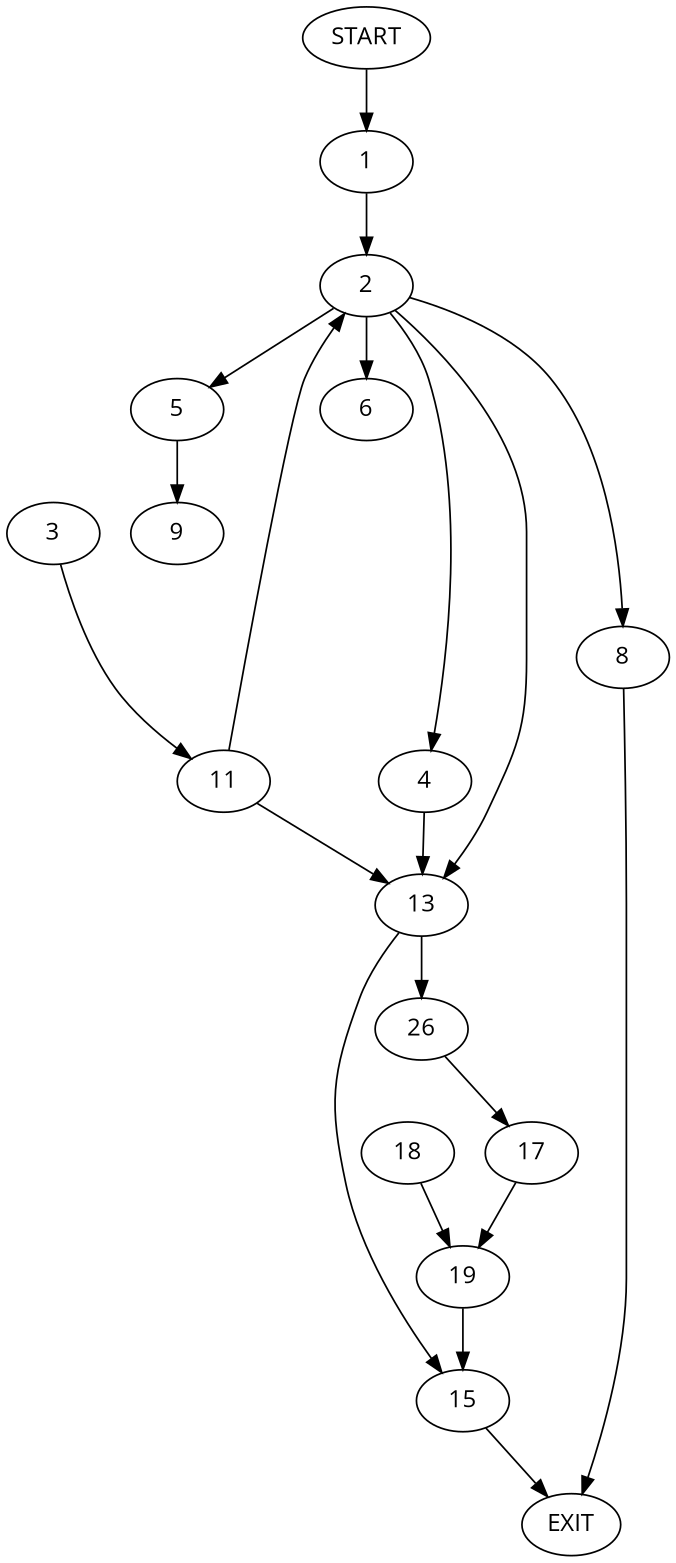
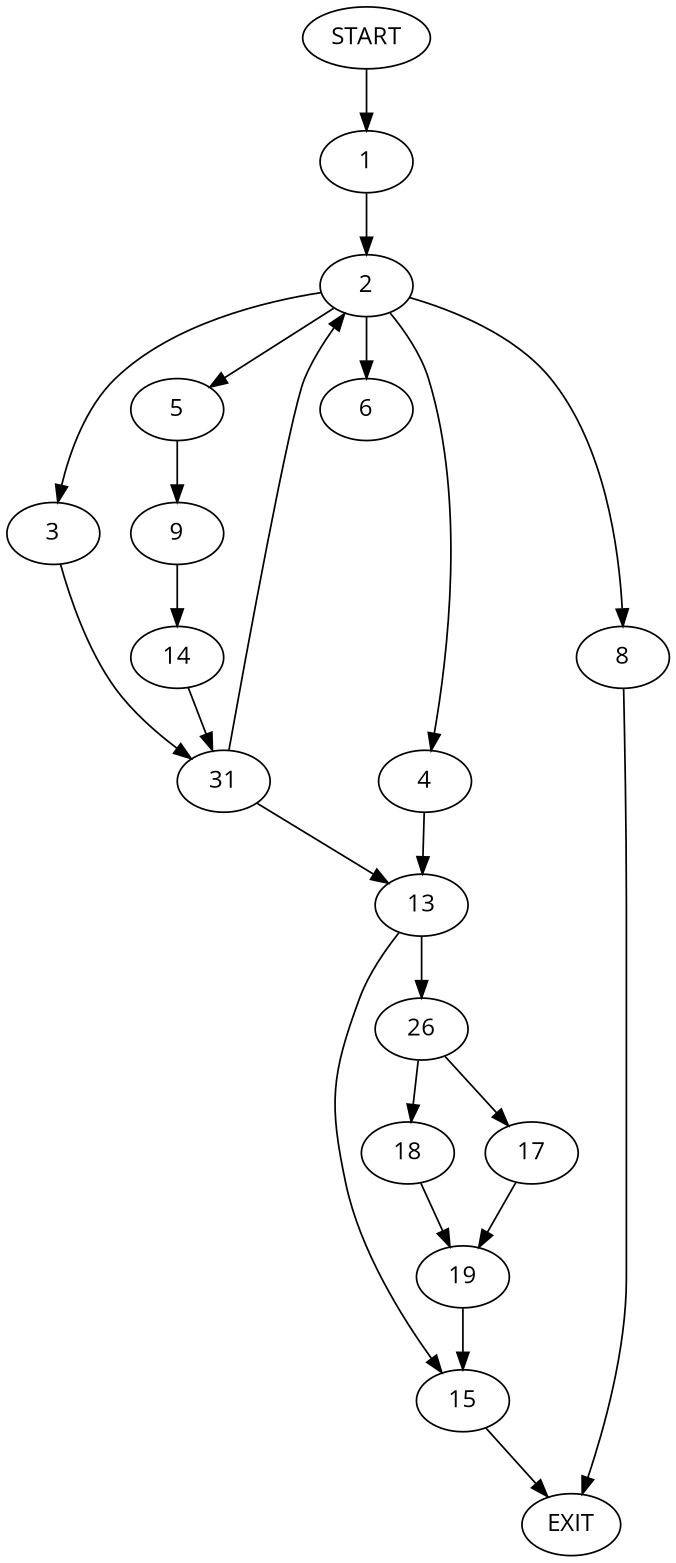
edge "2" -> "13": now "2" -> "3"
node "14": added
node "11": label "11" -> "31"
edge "26" -> "18": added
